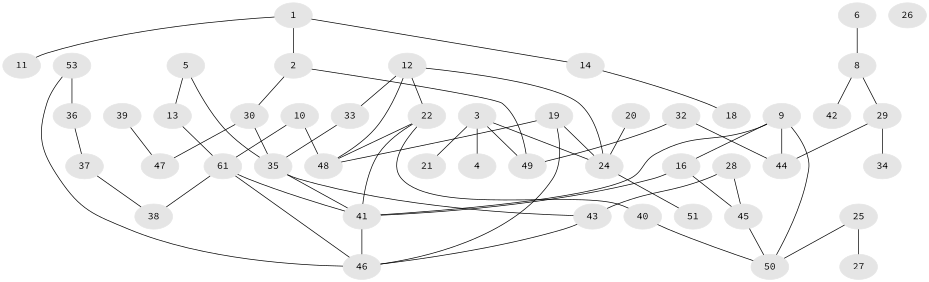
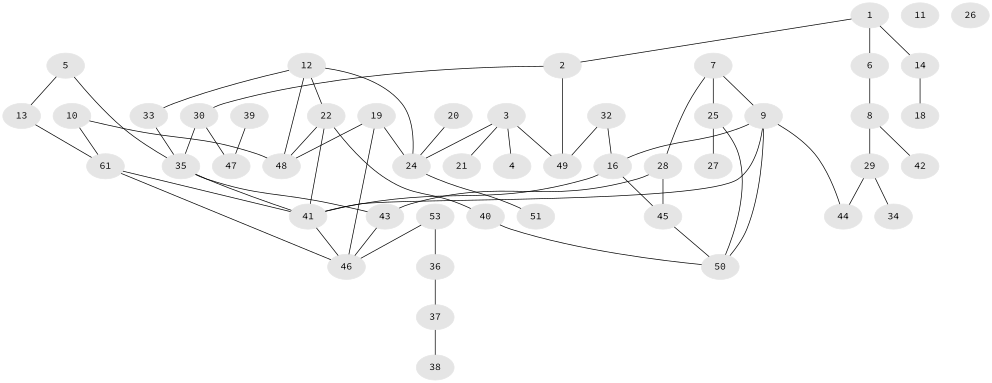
edge "1" -- "11": now "1" -- "6"
node "7": added
edge "32" -- "44": now "32" -- "16"
edge "61" -- "38": removed
